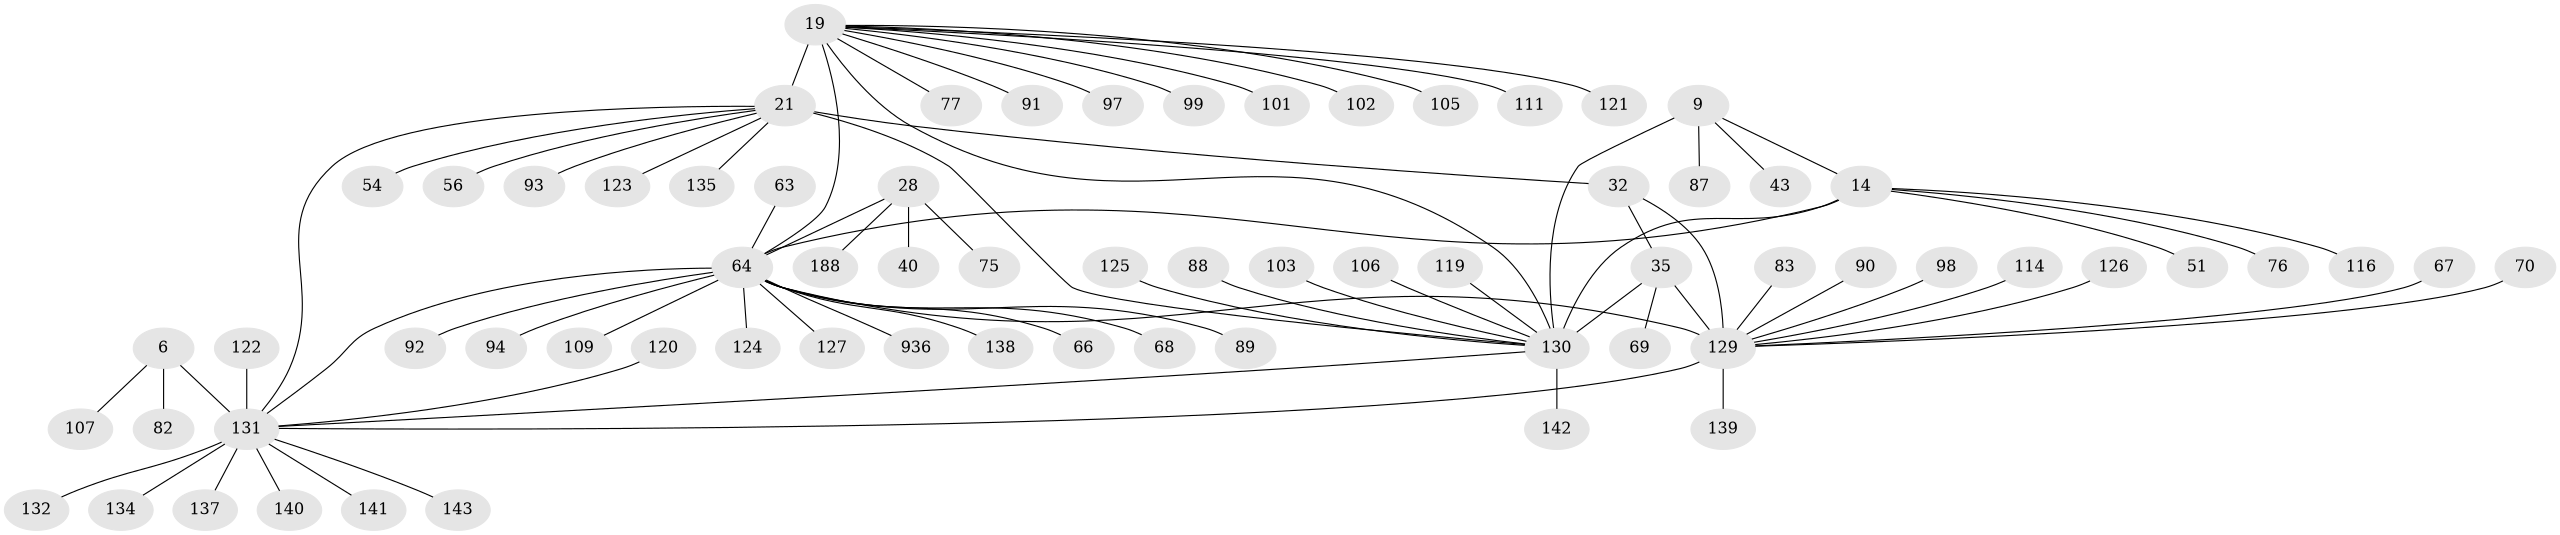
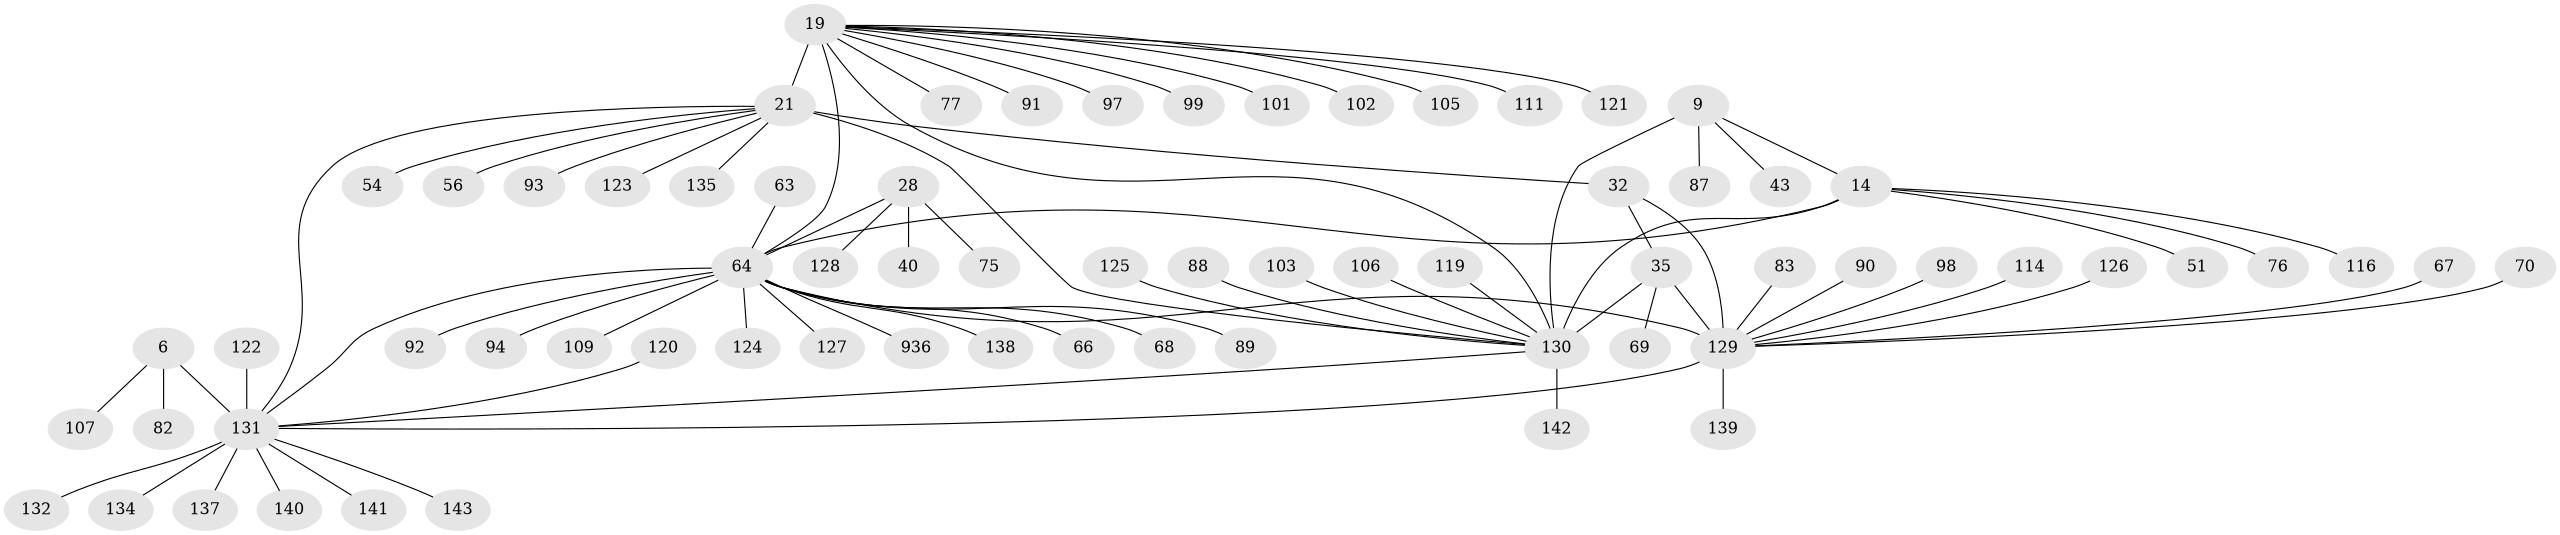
node "188": label "188" -> "128"
